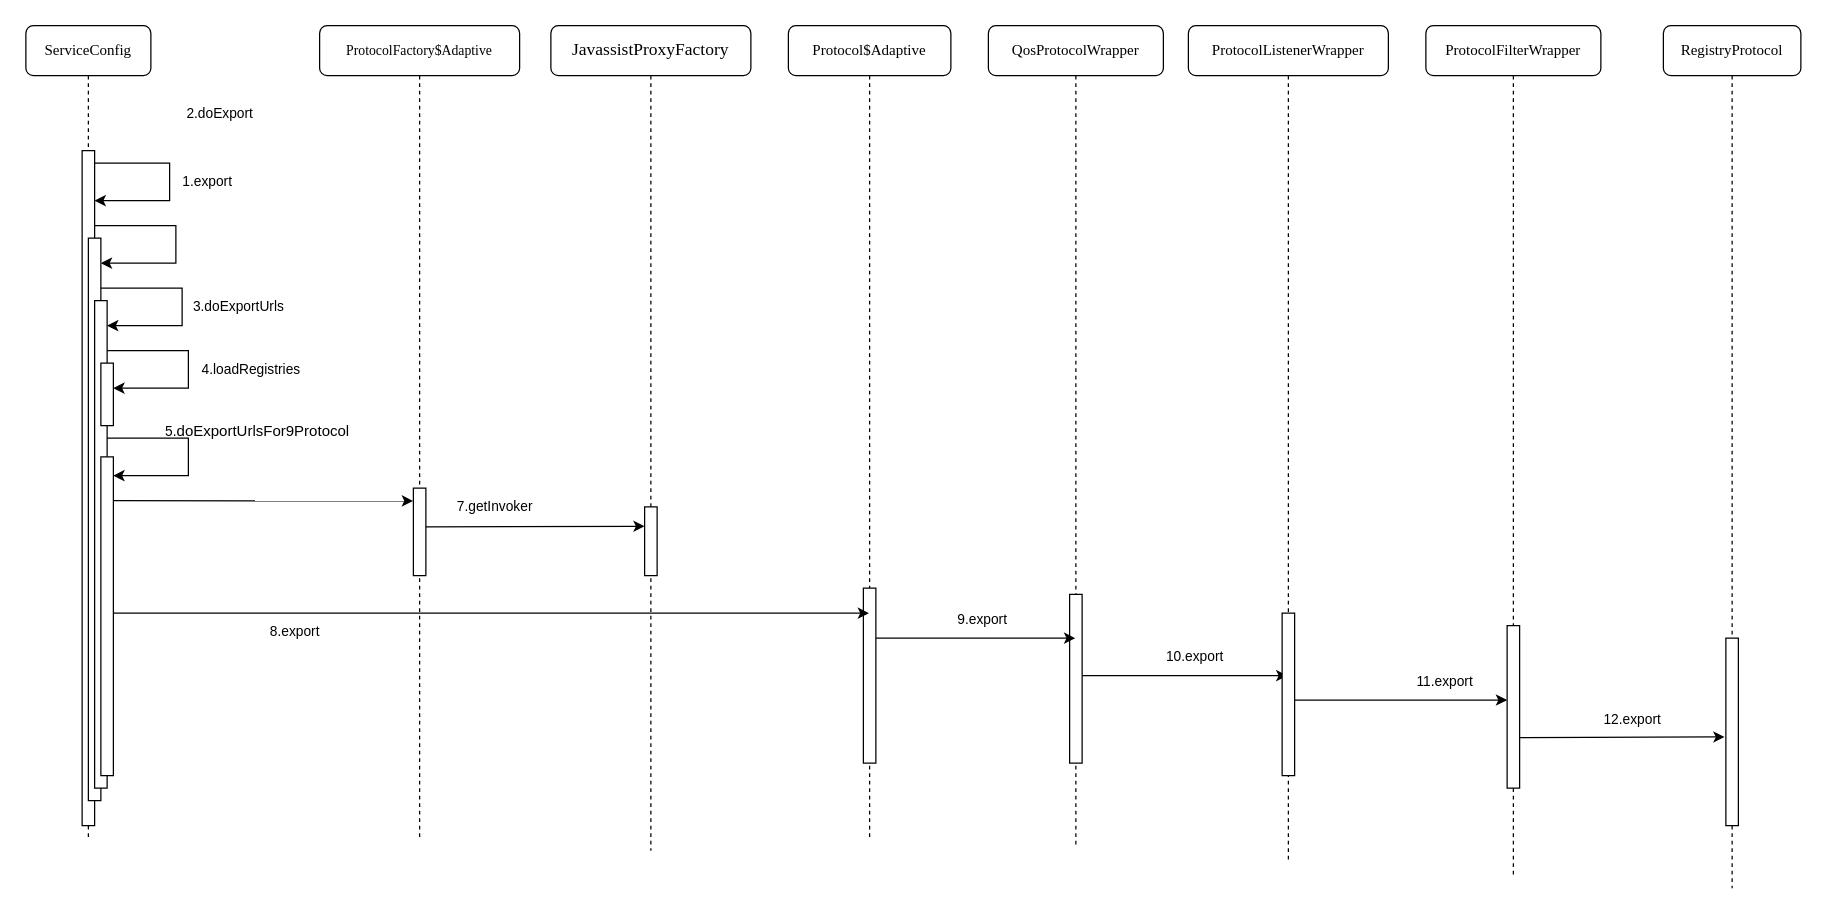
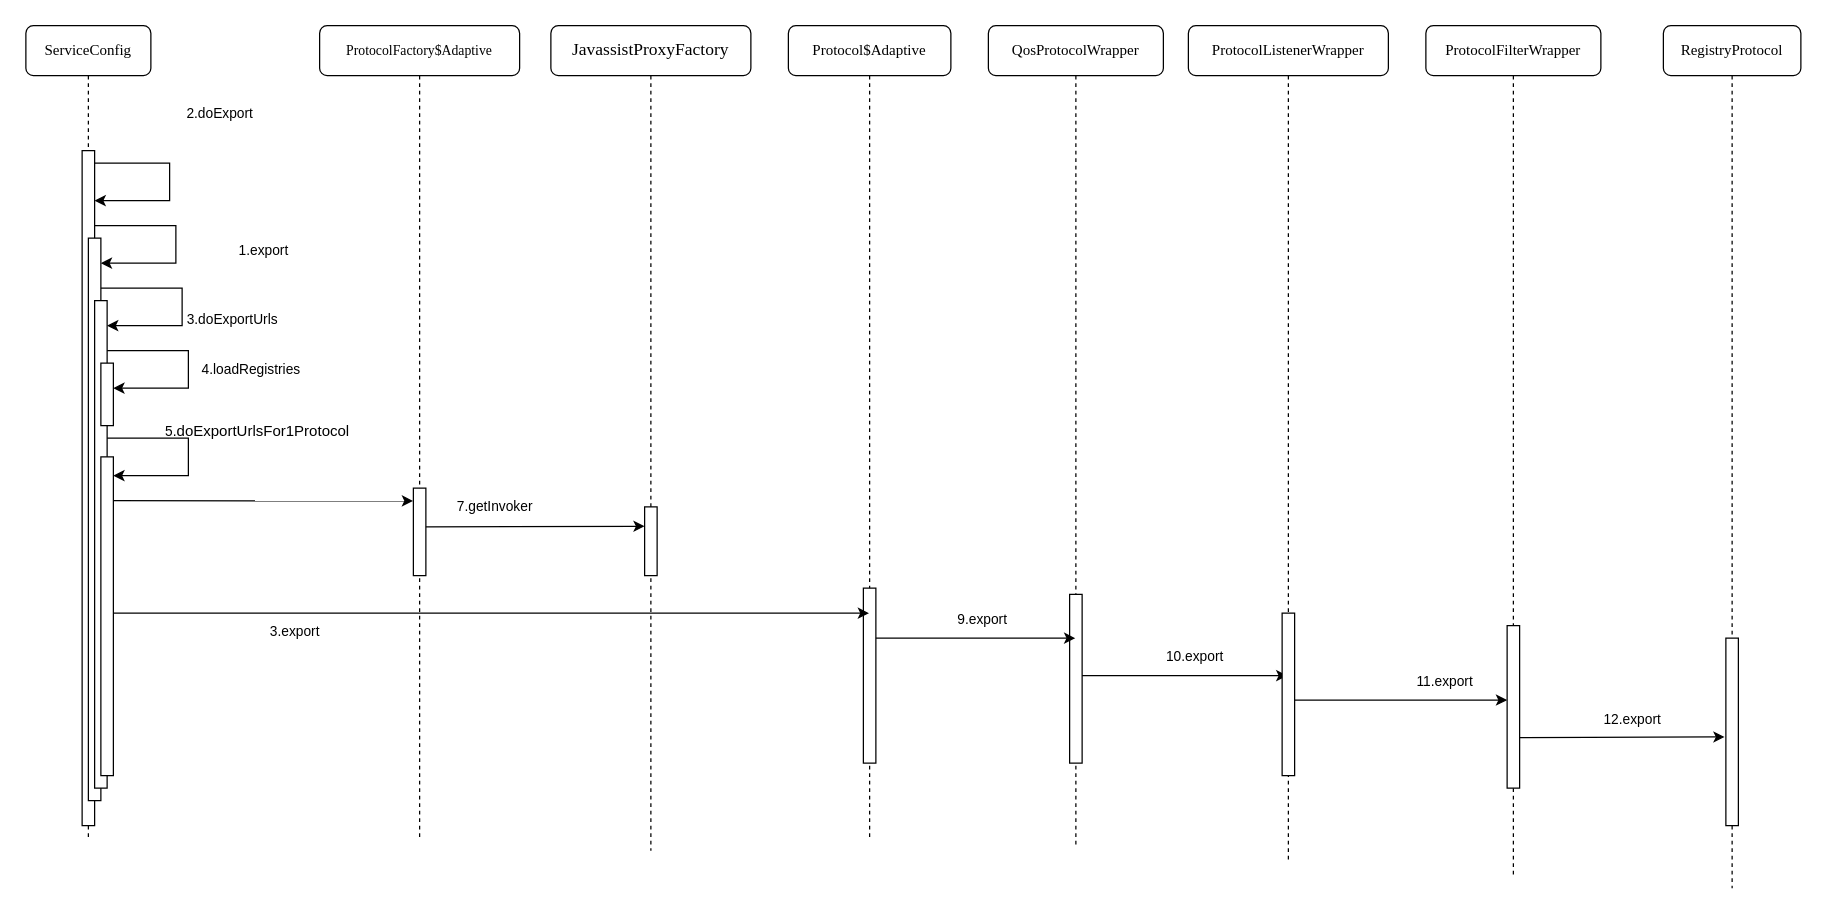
node "1.export": moved (207, 182) -> (263, 251)
node "3.doExportUrls": moved (238, 307) -> (232, 319)
node "5.doExportUrlsFor9Protocol": label "5.doExportUrlsFor9Protocol" -> "5.doExportUrlsFor1Protocol"
node "8.export": label "8.export" -> "3.export"
